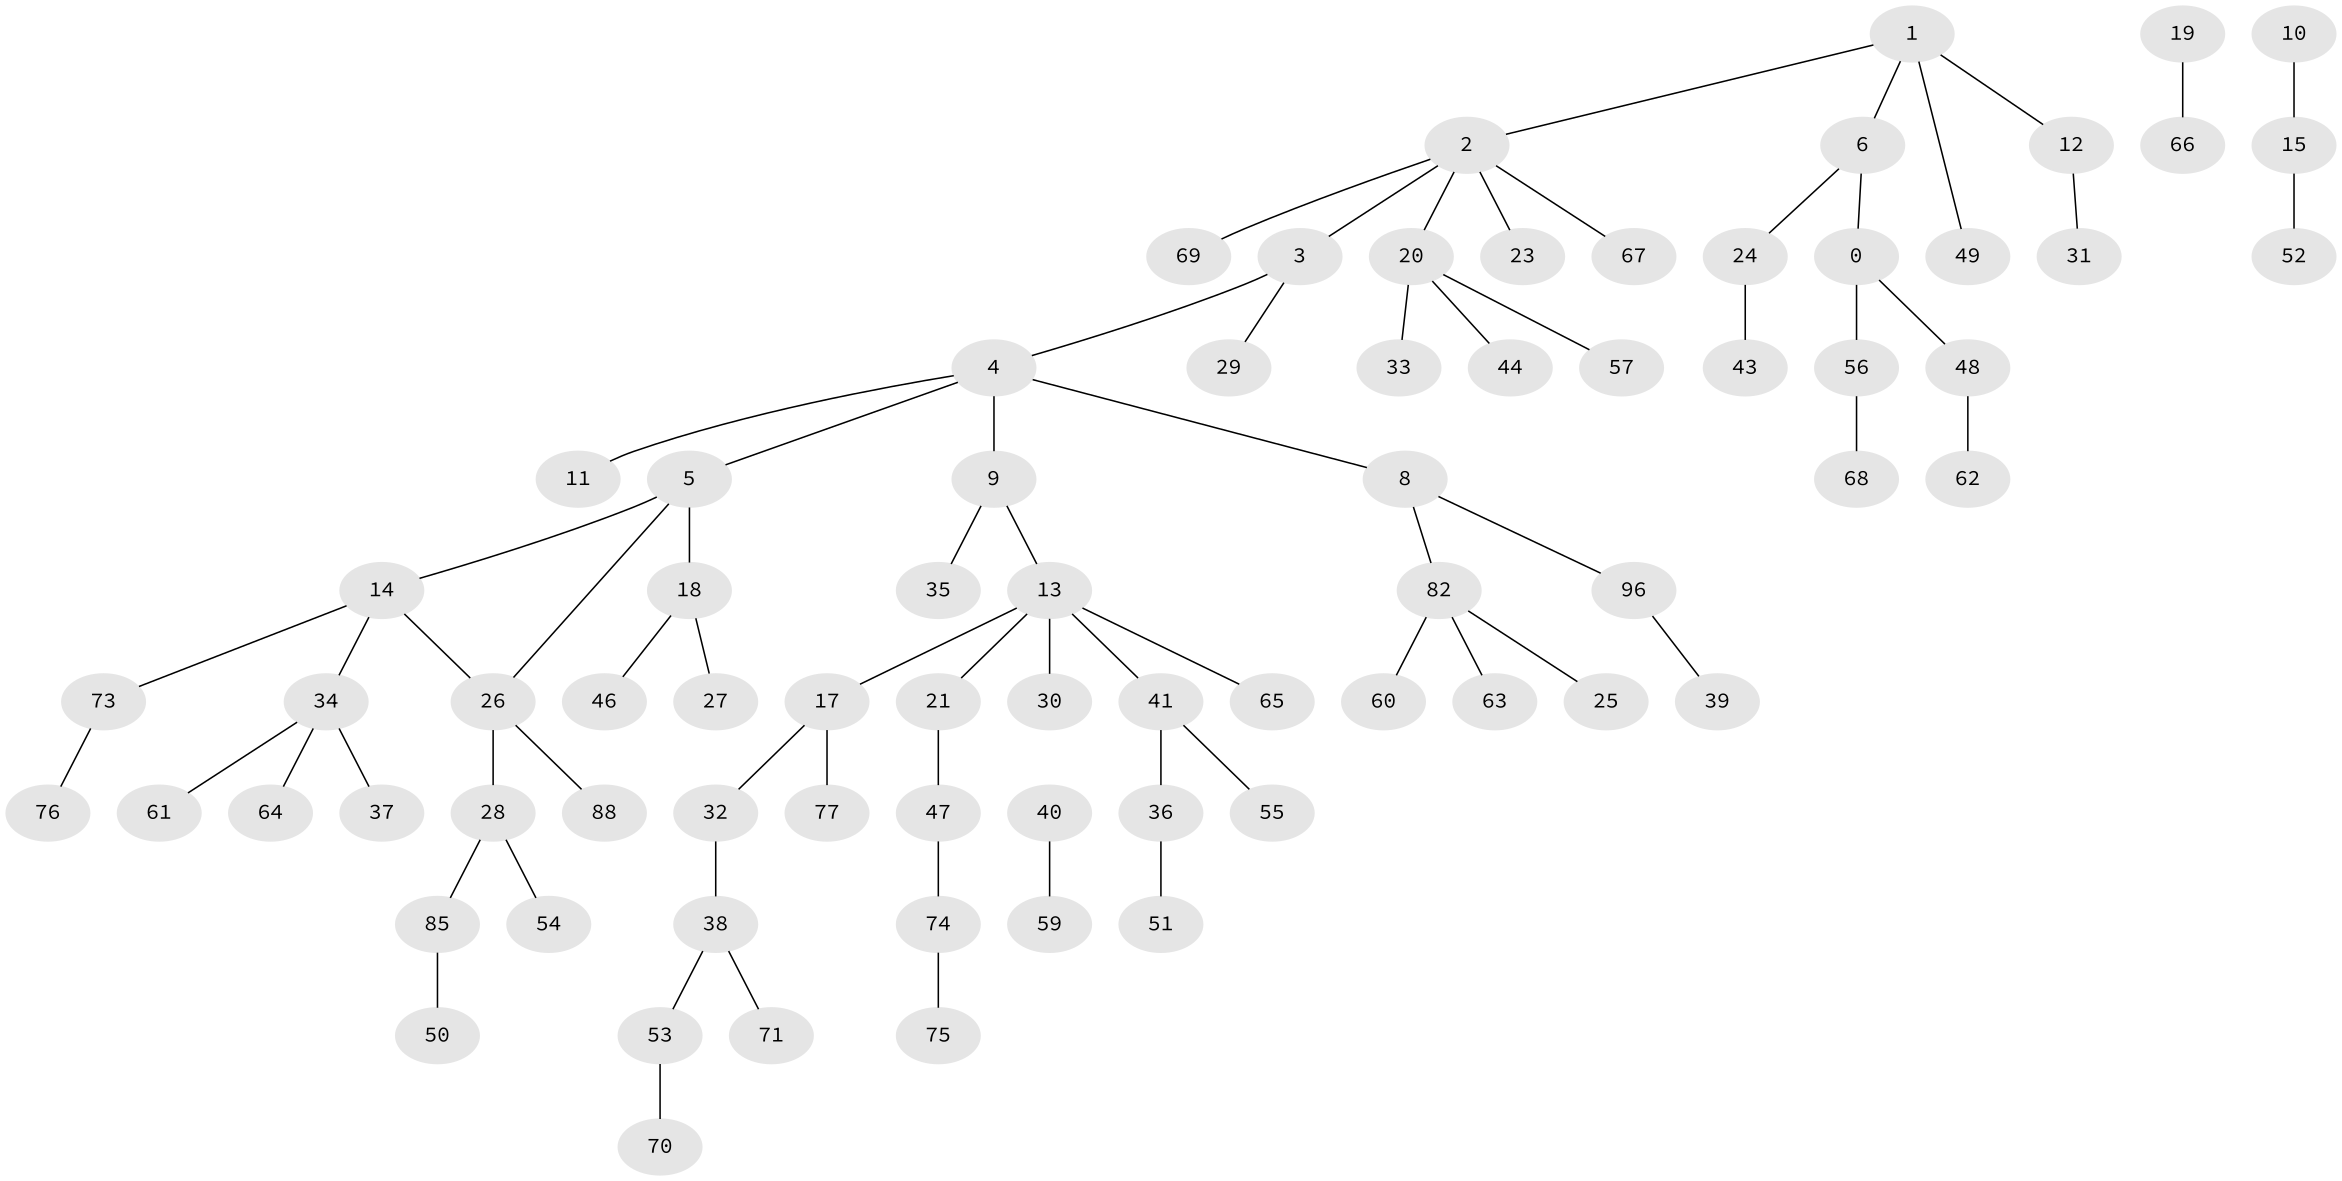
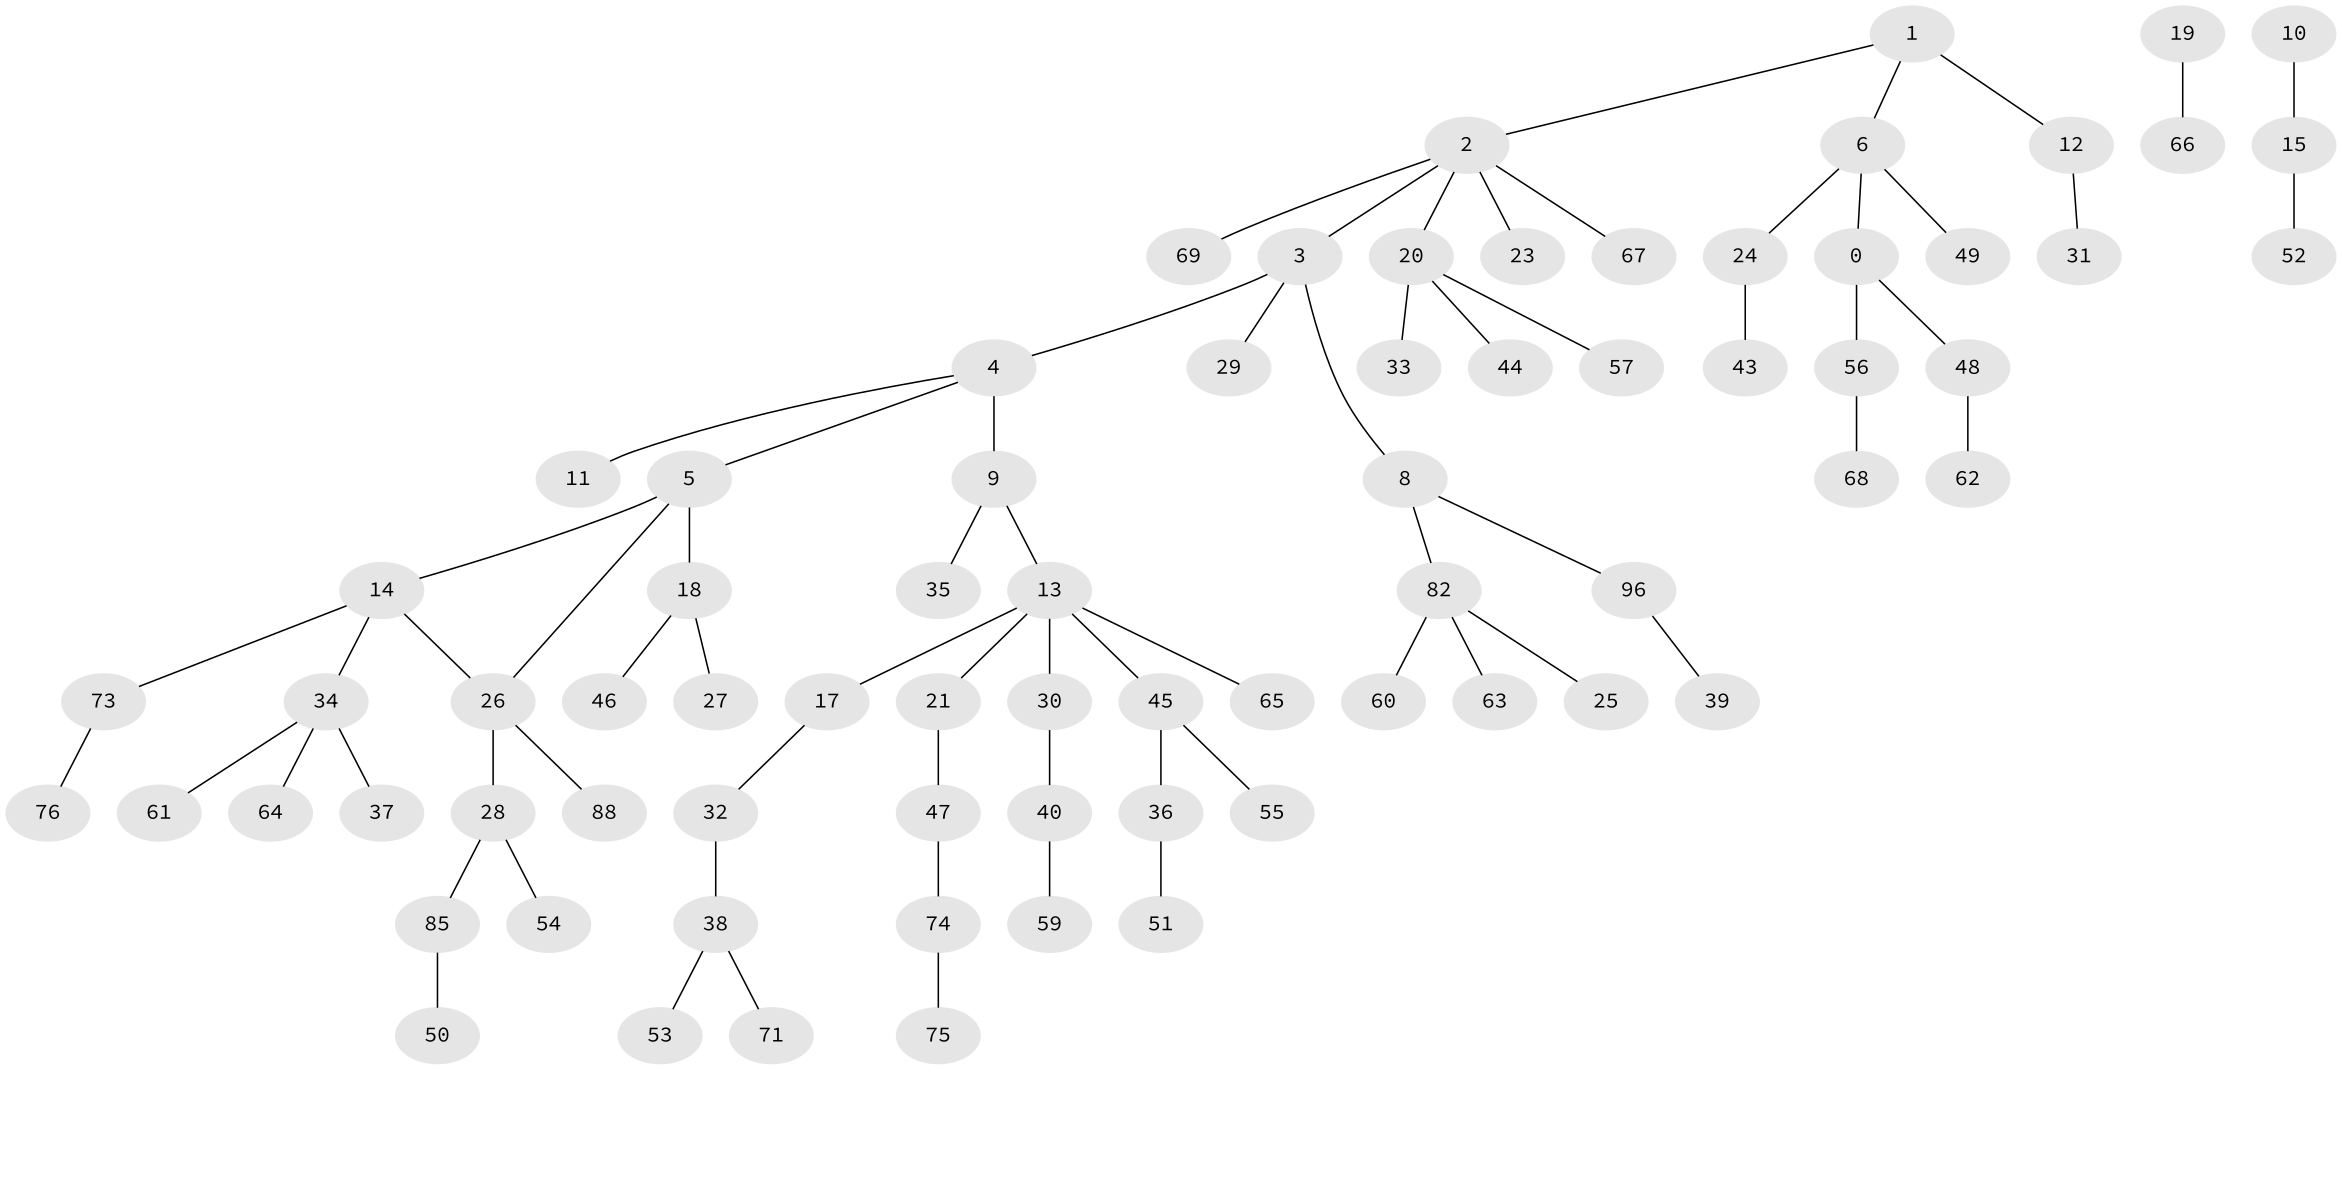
edge "1" -- "49": now "6" -- "49"
edge "4" -- "8": now "3" -- "8"
node "41": label "41" -> "45"
edge "30" -- "40": added
node "77": removed
node "70": removed
